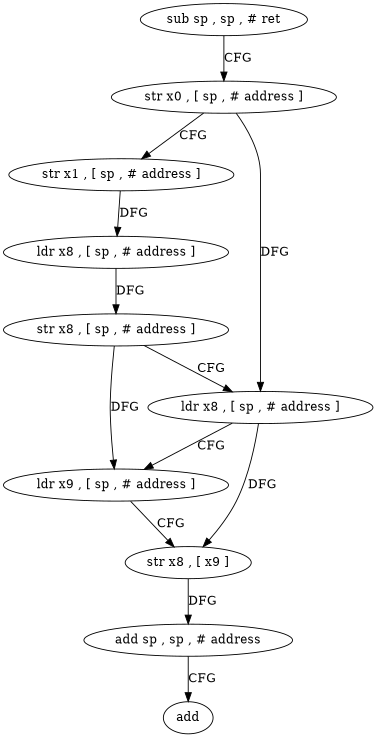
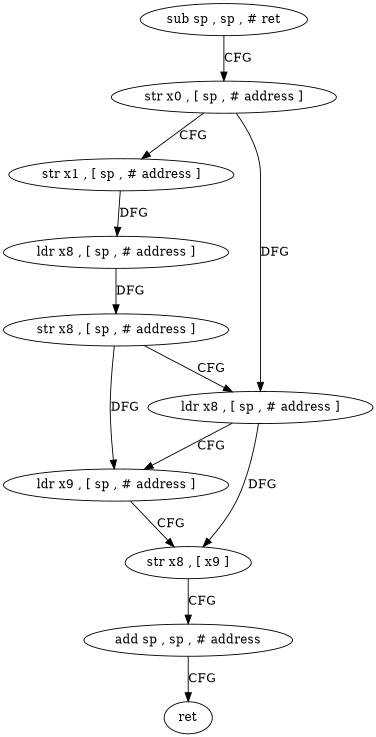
edge "str x8 , [ x9 ]" -> "add sp , sp , # address": label "DFG" -> "CFG"
node "add": label "add" -> "ret"
